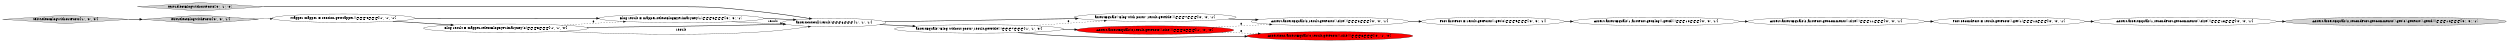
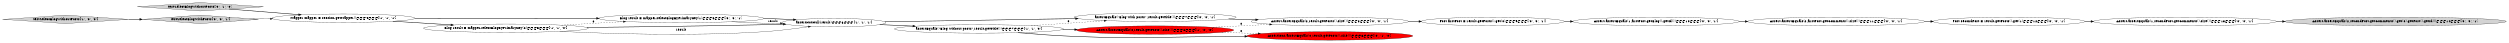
edge "testSelectBlogWithoutPosts['0', '1', '0']" -> "assertNotNull(result)@@@6@@@['1', '1', '1']": now "testSelectBlogWithoutPosts['0', '1', '0']" -> "Mapper mapper = session.getMapper()@@@4@@@['1', '1', '1']"
